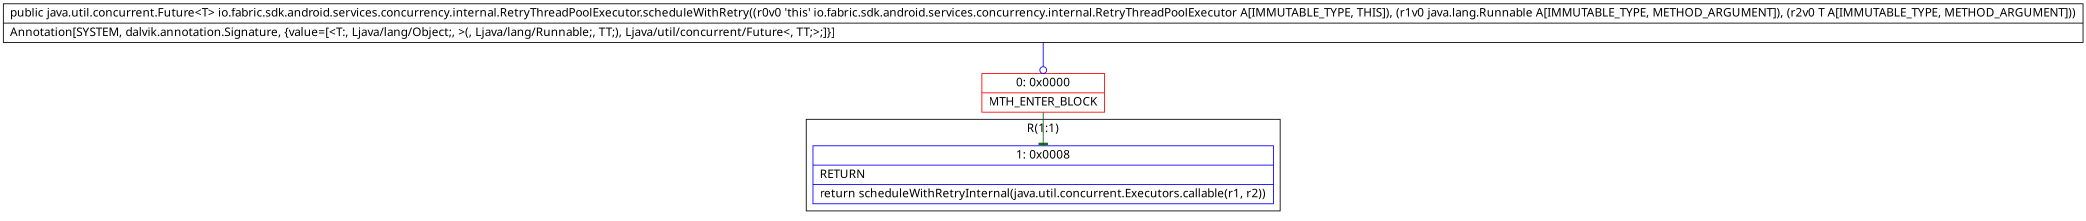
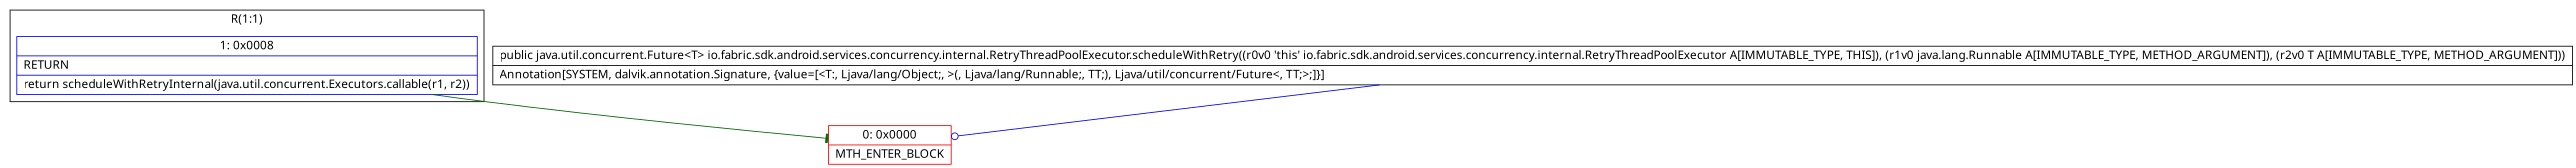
edge "0: 0x0000" -> "1: 0x0008": reversed
